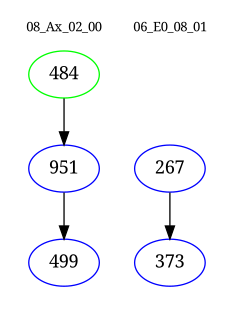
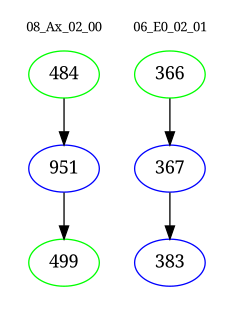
cluster "06_E0_08_01": label "06_E0_08_01" -> "06_E0_02_01"
node "366": added
node "267": label "267" -> "367"
node "499": color blue -> green
node "373": label "373" -> "383"
